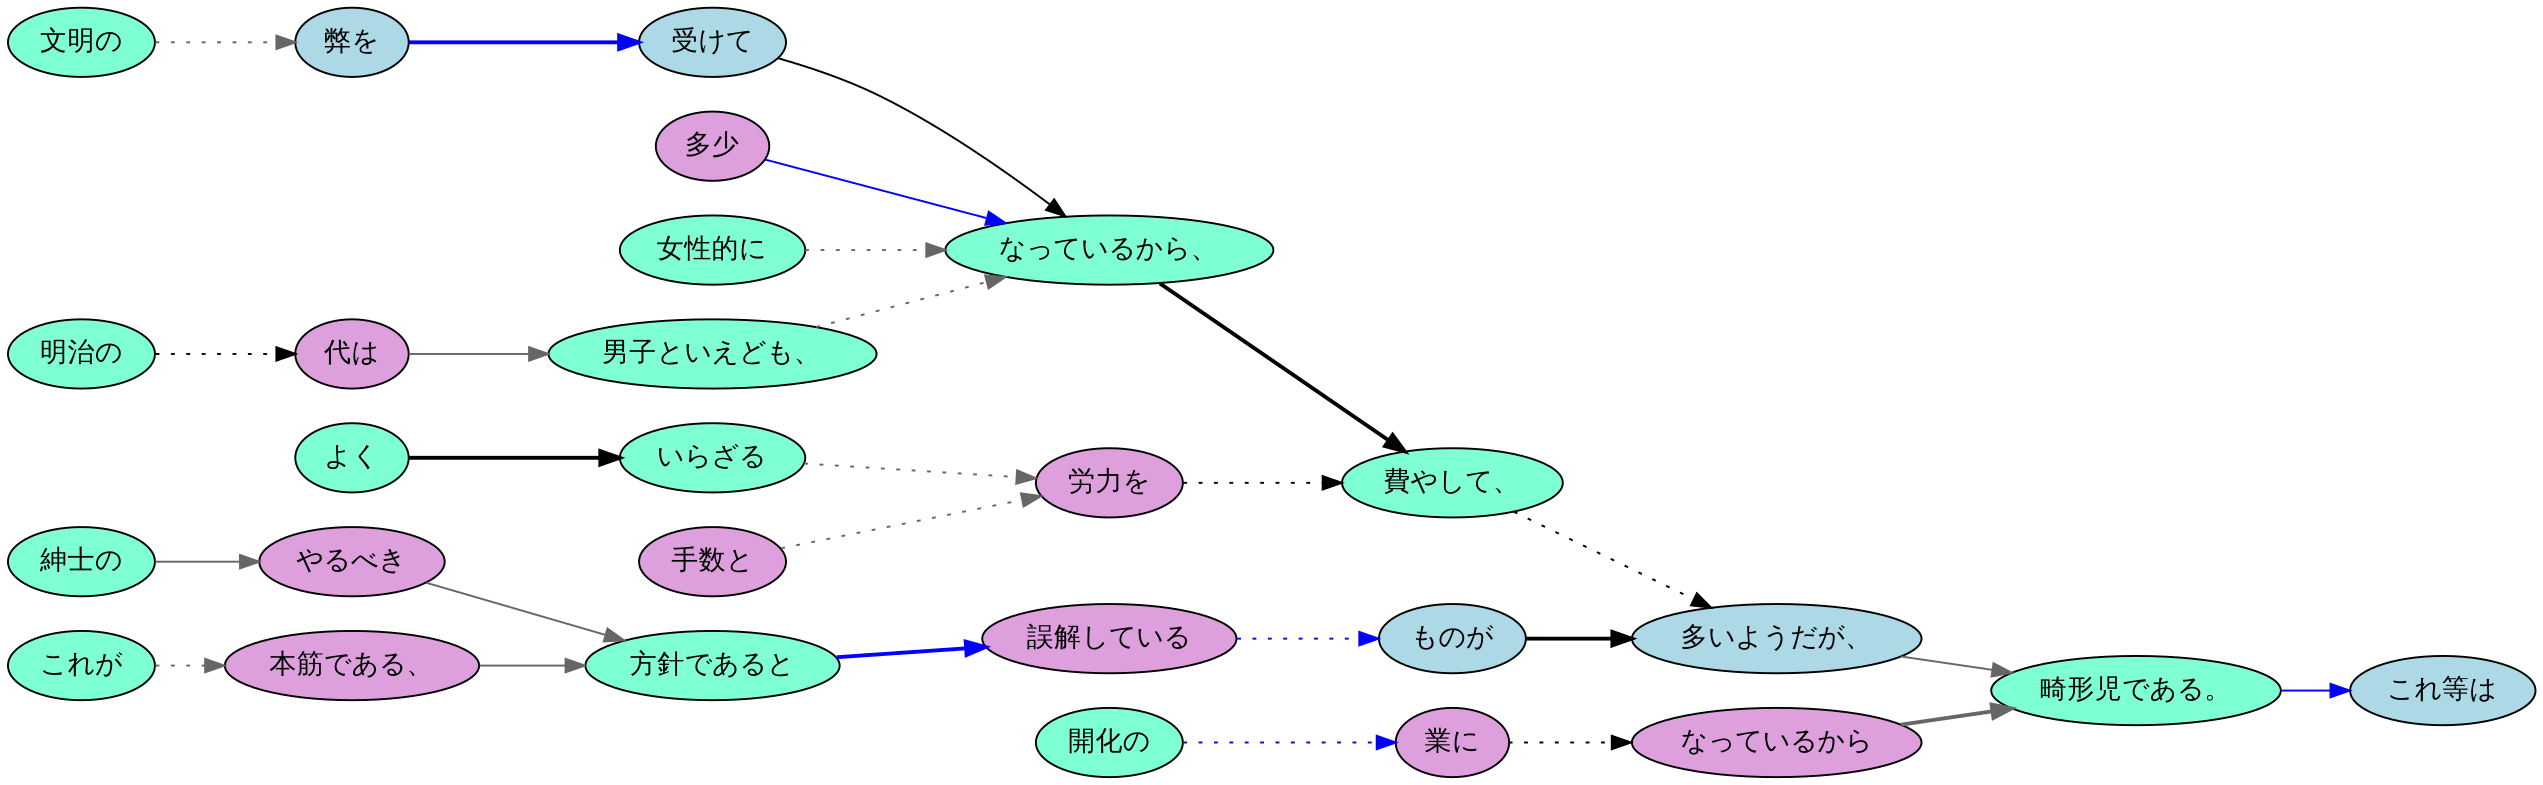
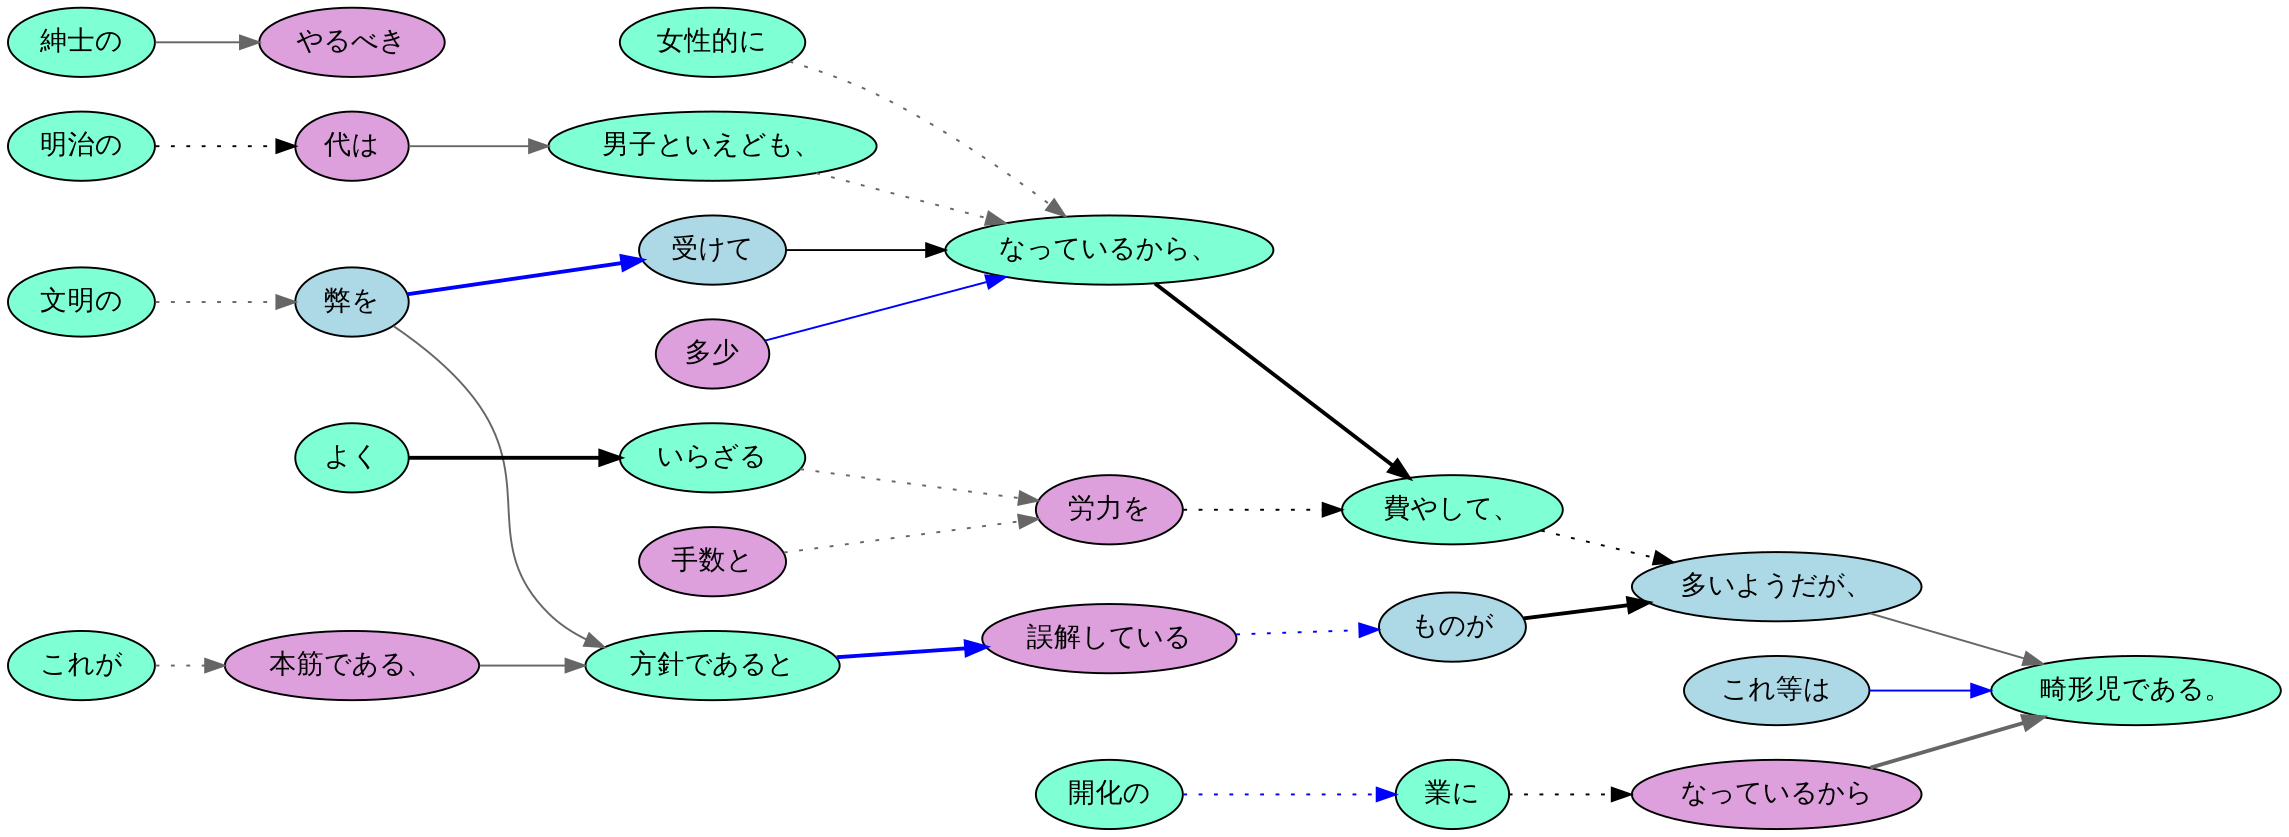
edge "やるべき" -> "方針であると": now "弊を" -> "方針であると"
edge "畸形児である。" -> "これ等は": reversed
node "業に": fillcolor plum -> aquamarine
